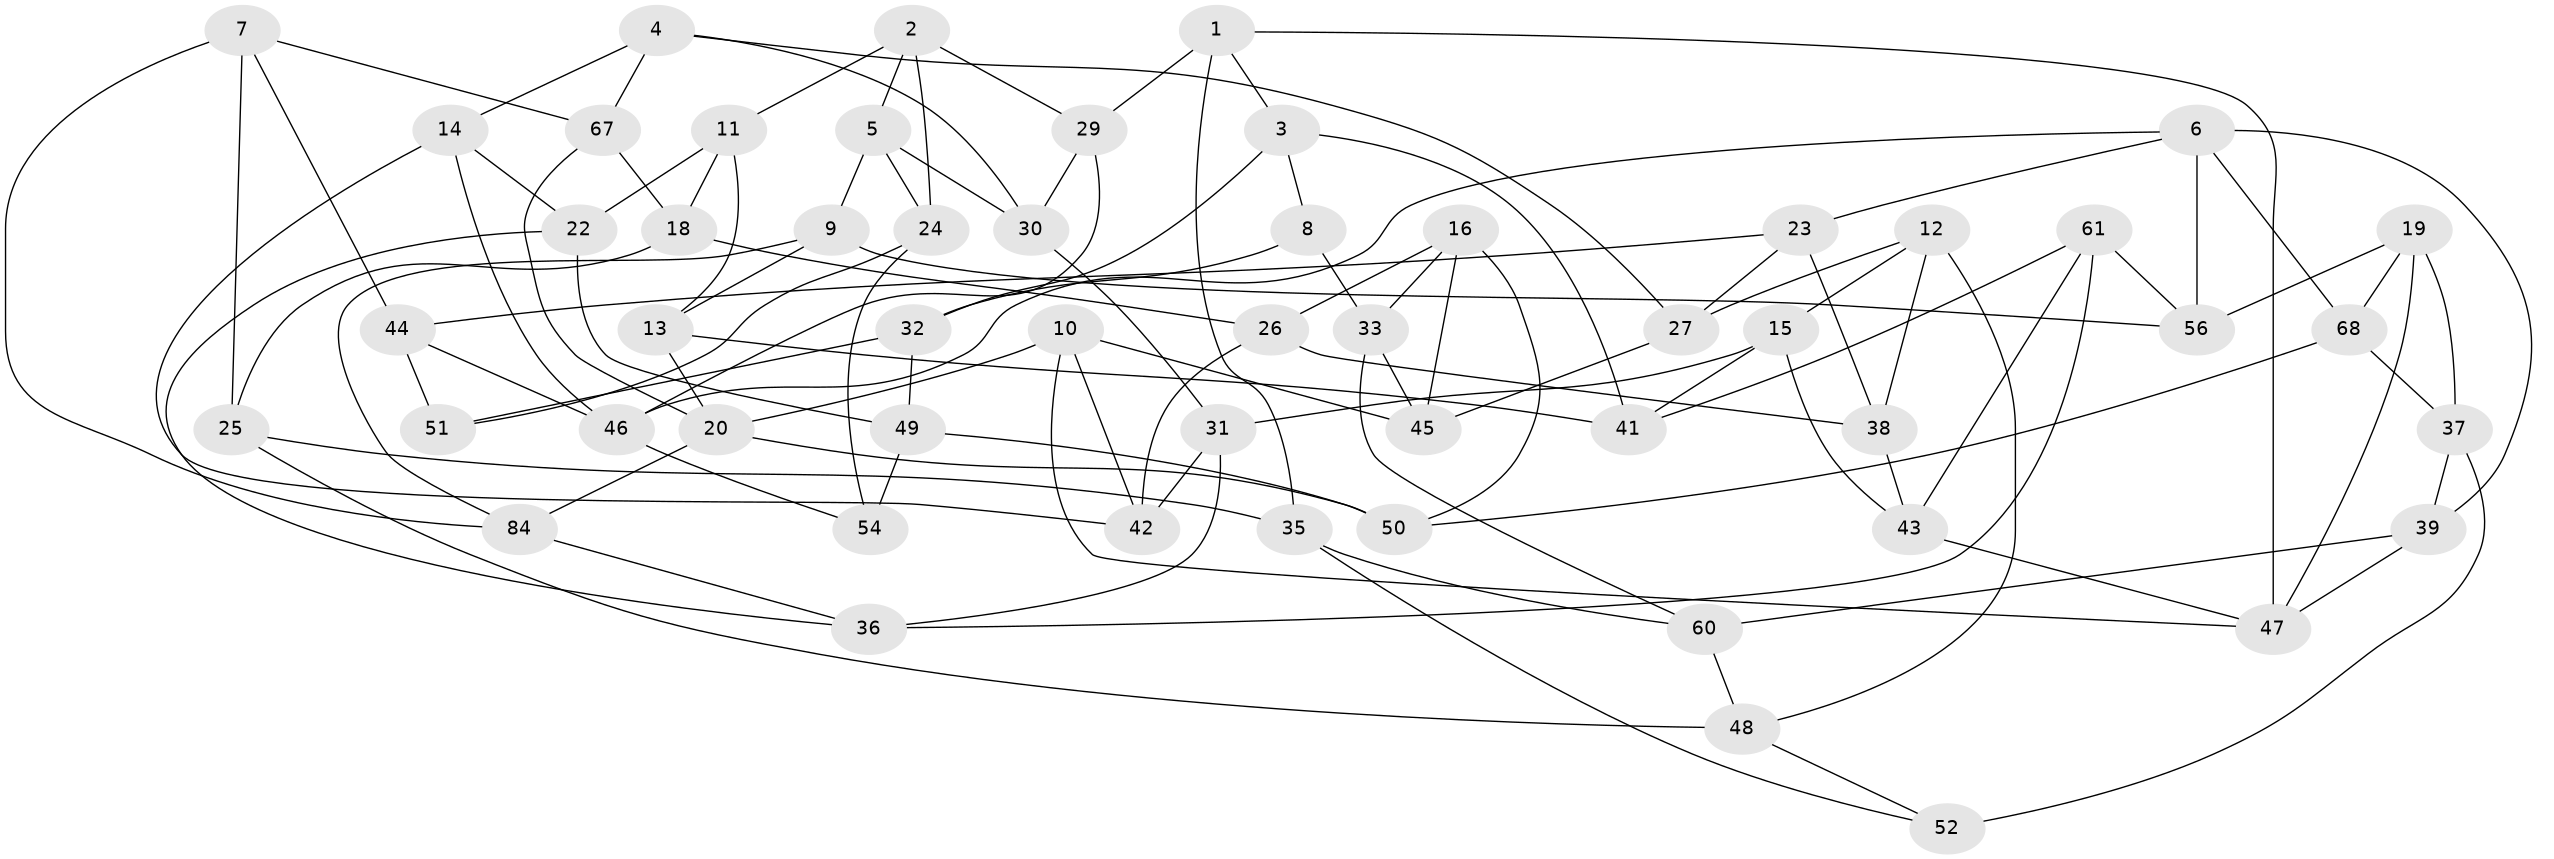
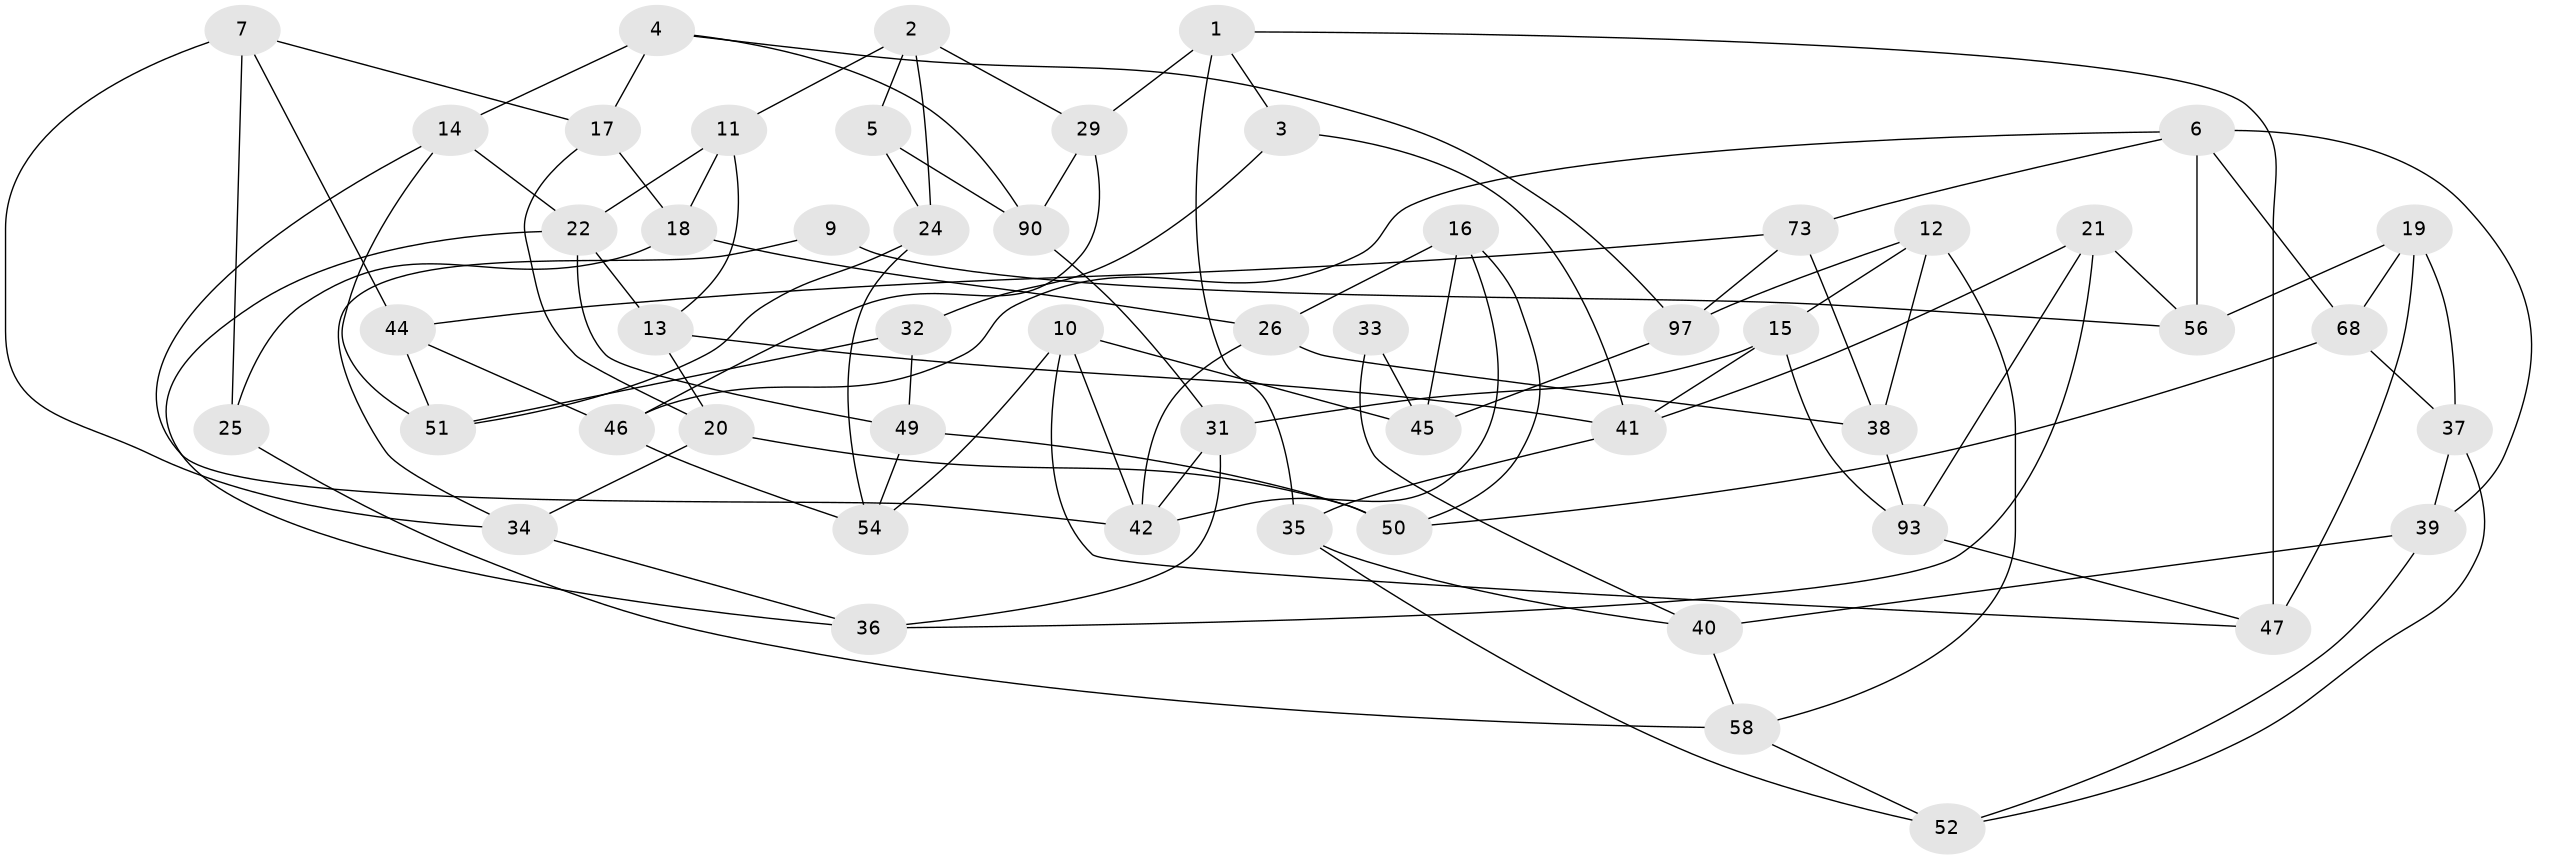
node "67": label "67" -> "17"
edge "5" -- "9": removed
node "30": label "30" -> "90"
node "8": removed
node "23": label "23" -> "73"
node "61": label "61" -> "21"
edge "9" -- "13": now "22" -- "13"
edge "16" -- "33": now "16" -- "42"
edge "14" -- "46": now "14" -- "51"
node "27": label "27" -> "97"
edge "10" -- "20": now "10" -- "54"
edge "25" -- "35": now "41" -- "35"
node "84": label "84" -> "34"
node "43": label "43" -> "93"
edge "39" -- "47": now "39" -- "52"
node "60": label "60" -> "40"
node "48": label "48" -> "58"
